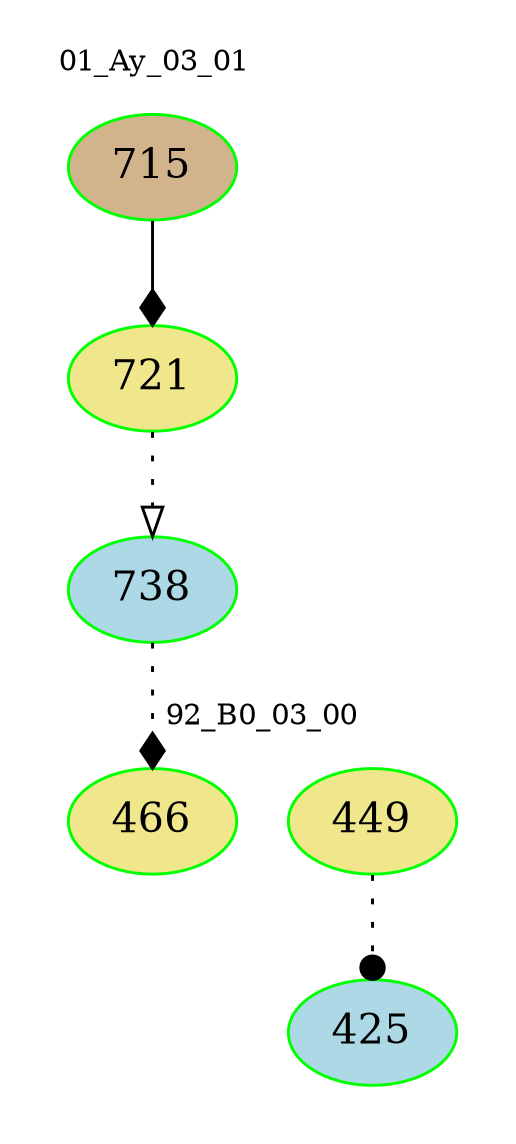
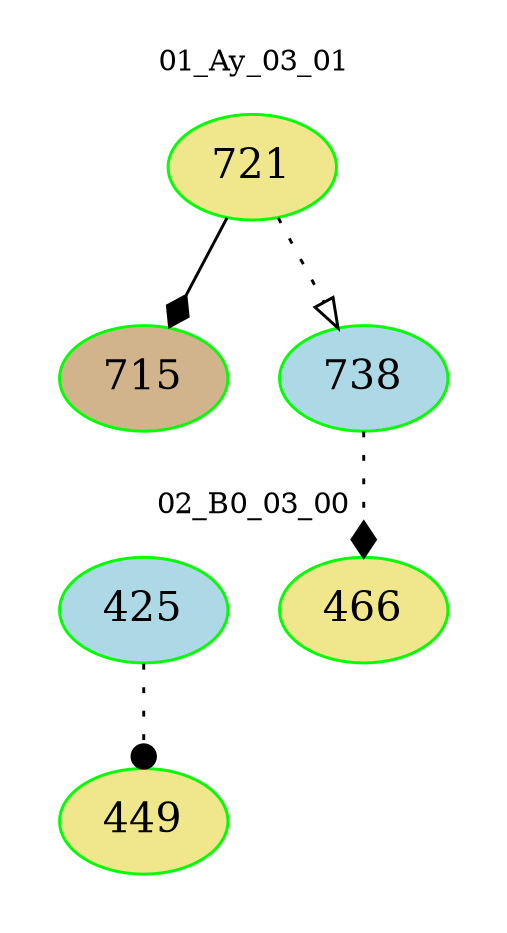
edge "715" -> "721": reversed
cluster "92_B0_03_00": label "92_B0_03_00" -> "02_B0_03_00"
edge "449" -> "425": reversed
